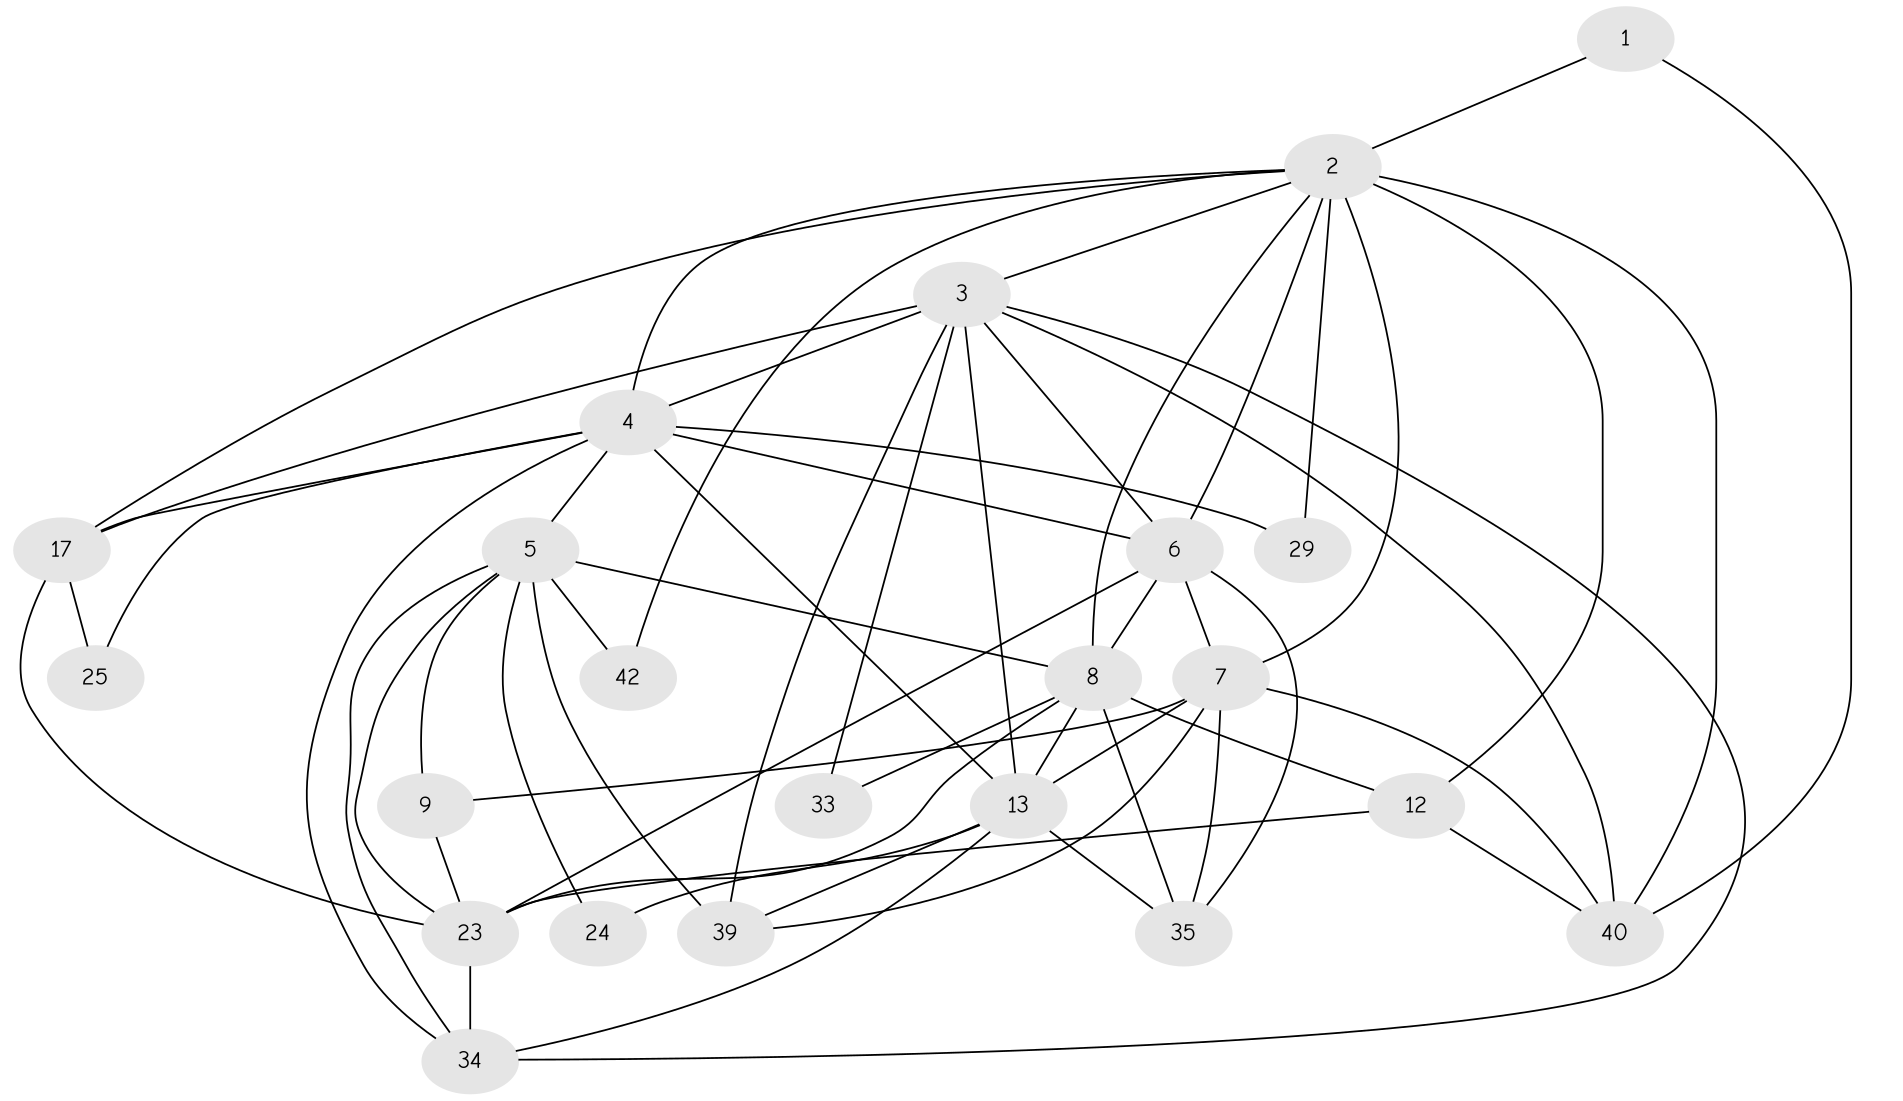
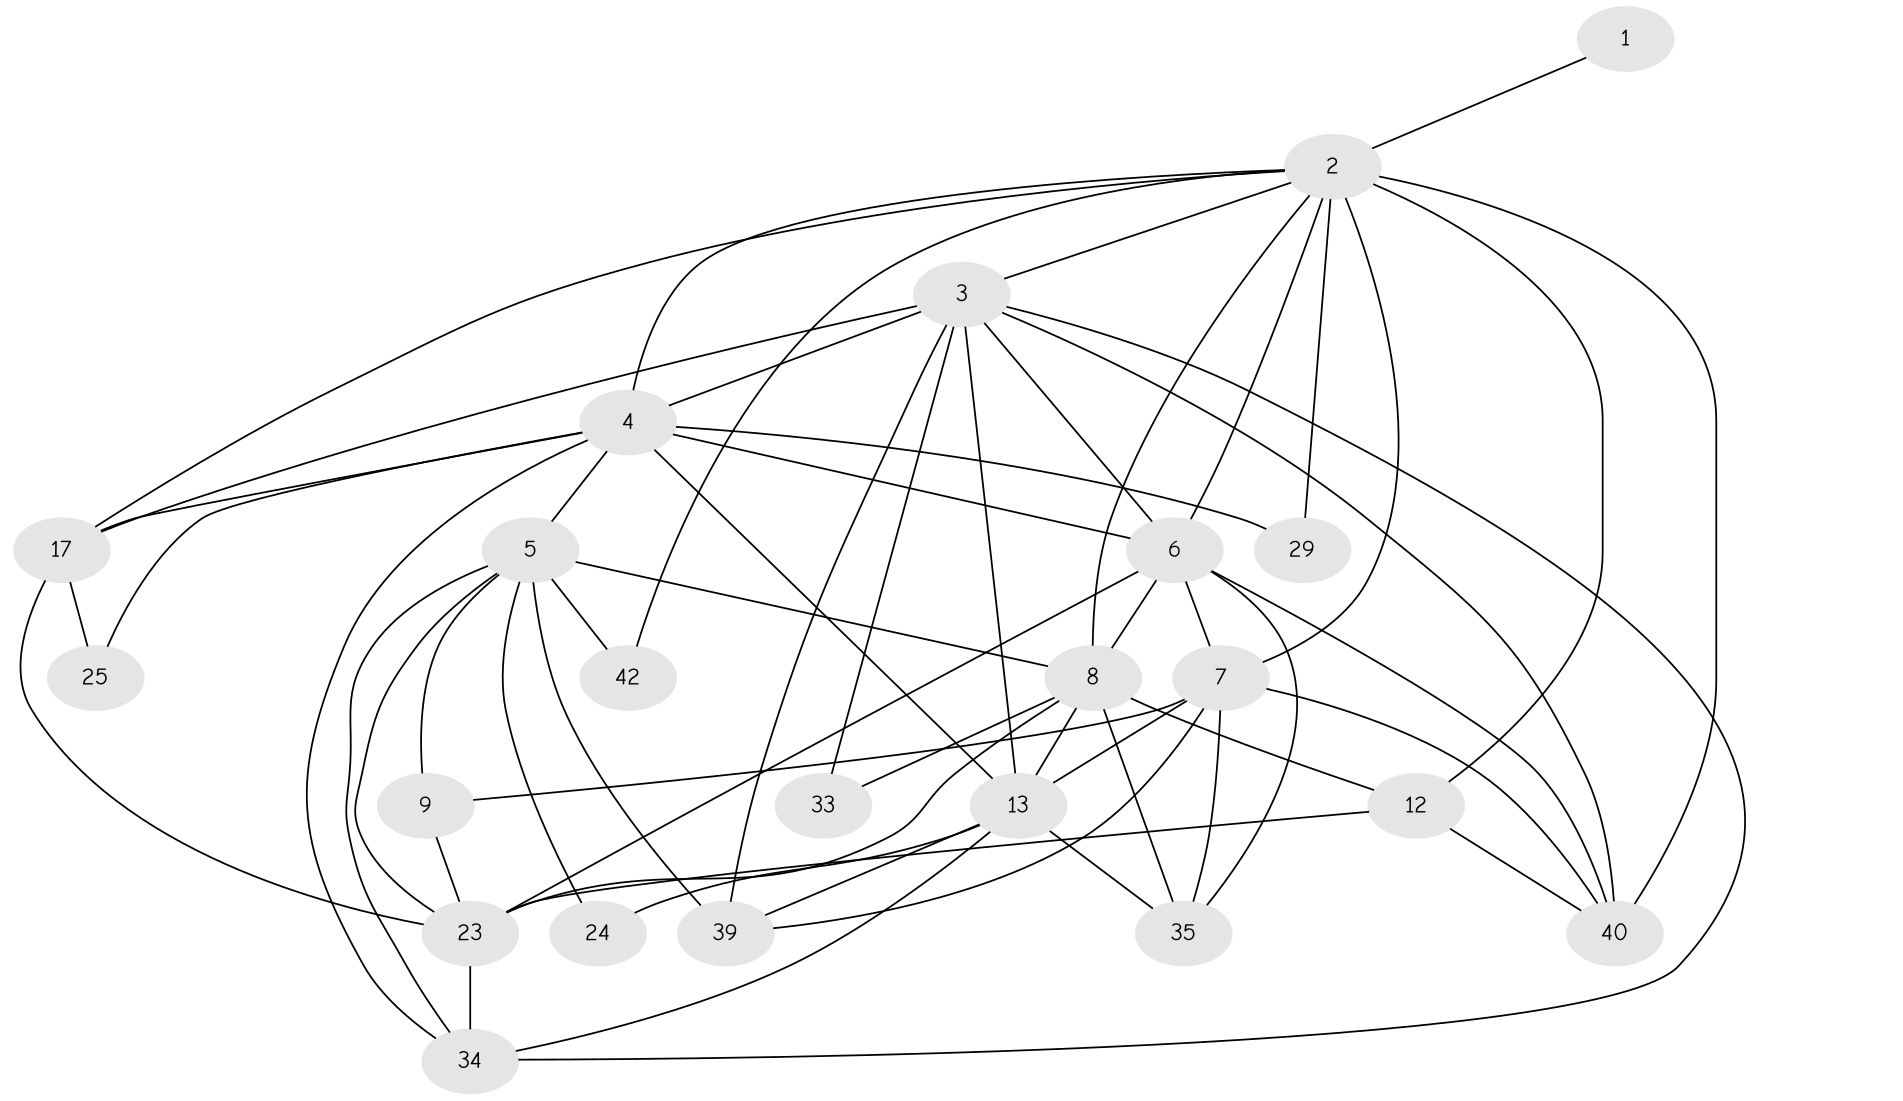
edge "1" -- "40": now "6" -- "40"
